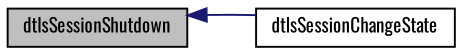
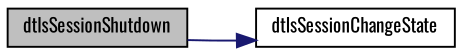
edge "dtlsSessionChangeState" -> "dtlsSessionShutdown": reversed
